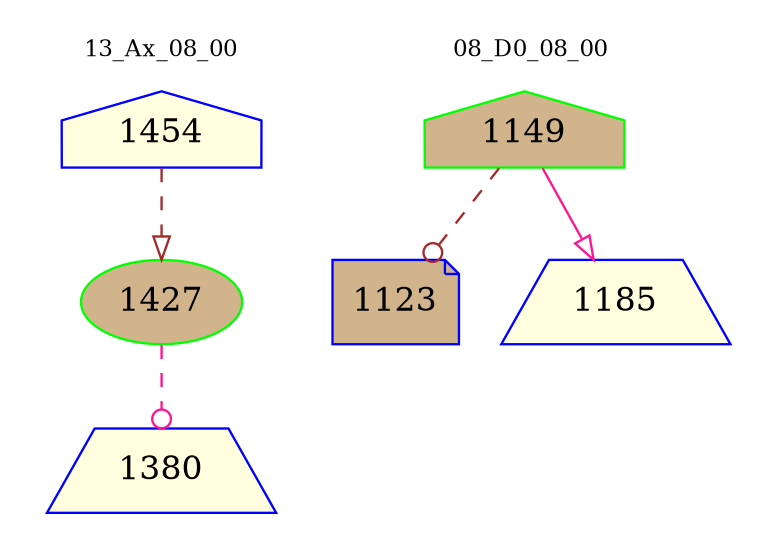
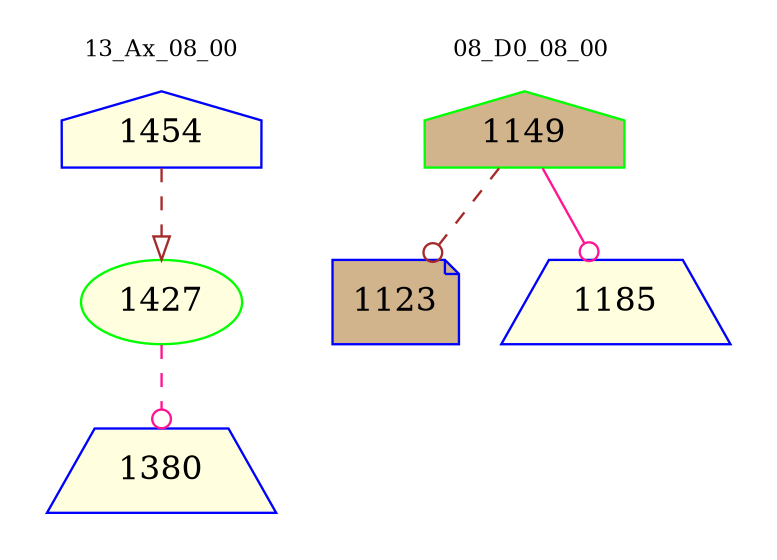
edge "1149" -> "1185": arrowhead onormal -> odot
node "1427": fillcolor tan -> lightyellow
